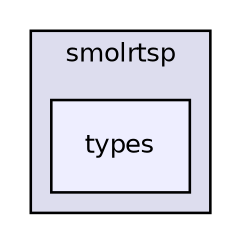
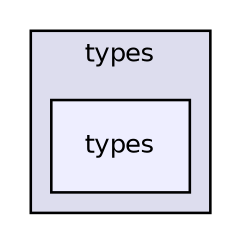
cluster "smolrtsp": label "smolrtsp" -> "types"
